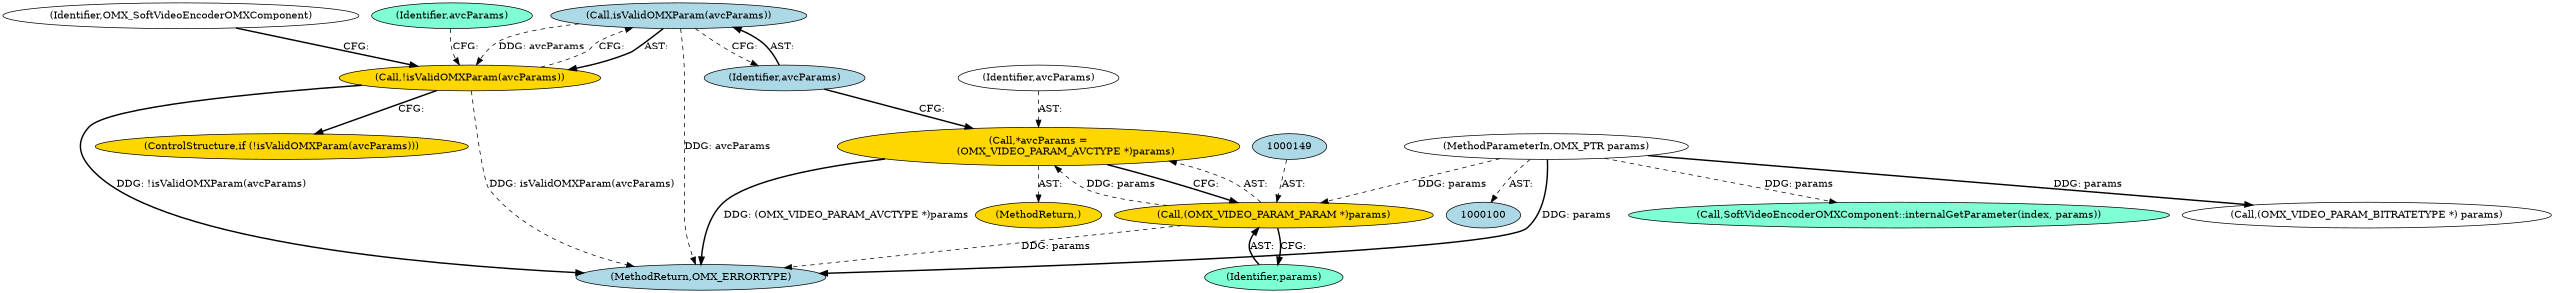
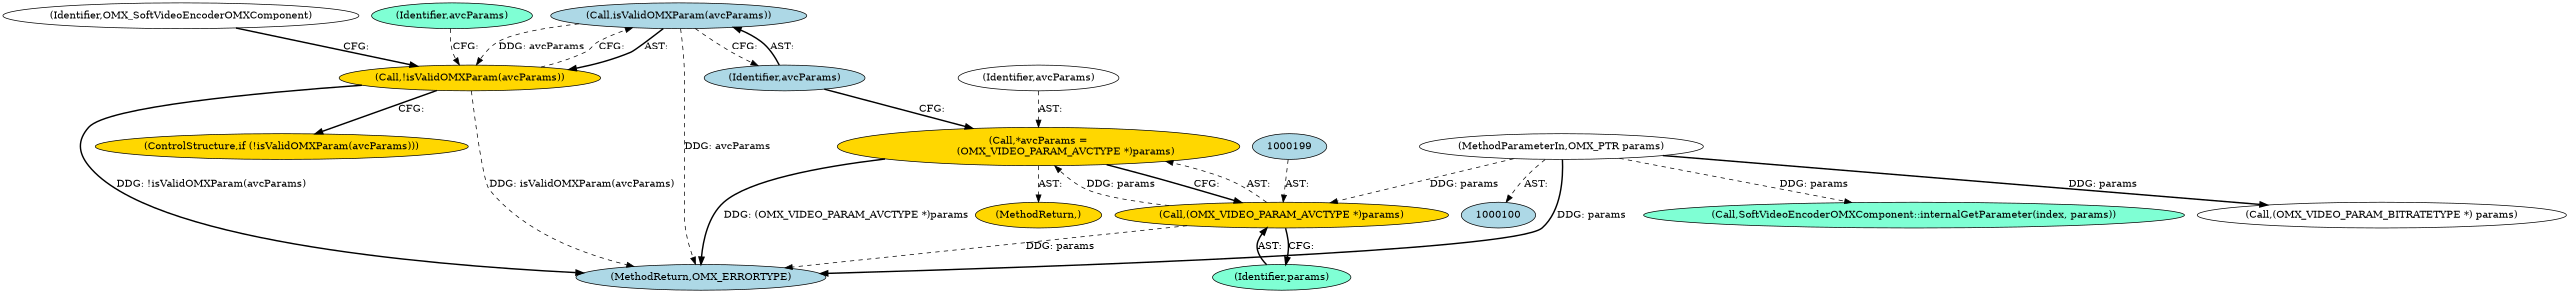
node "1000149": label "1000149" -> "1000199"
node "(Call,(OMX_VIDEO_PARAM_PARAM *)params)": label "(Call,(OMX_VIDEO_PARAM_PARAM *)params)" -> "(Call,(OMX_VIDEO_PARAM_AVCTYPE *)params)"
